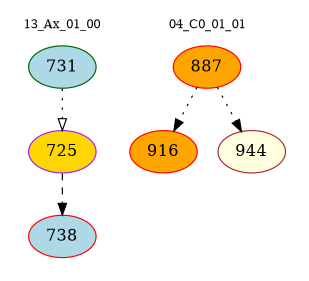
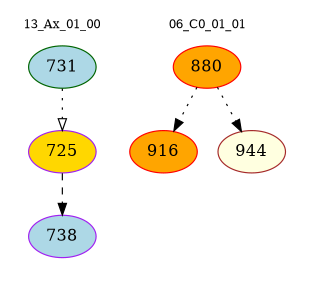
cluster "04_C0_01_01": label "04_C0_01_01" -> "06_C0_01_01"
node "887": label "887" -> "880"
node "738": color red -> purple
